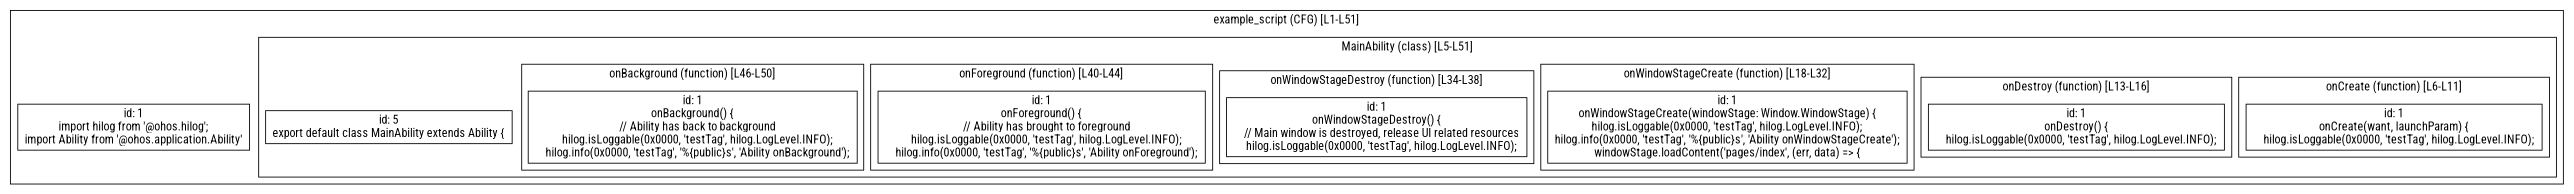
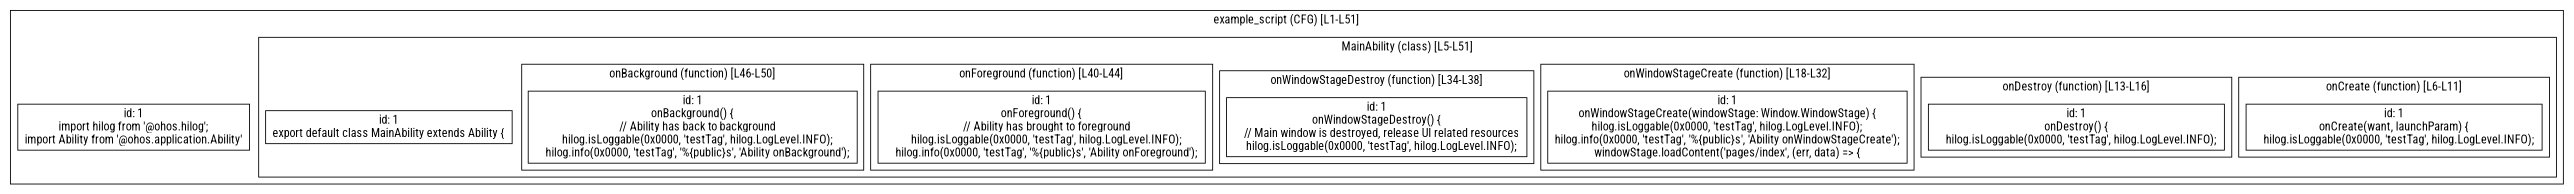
node "id: 5 export default class MainAbility extends Ability {": label "id: 5 export default class MainAbility extends Ability {" -> "id: 1 export default class MainAbility extends Ability {"
